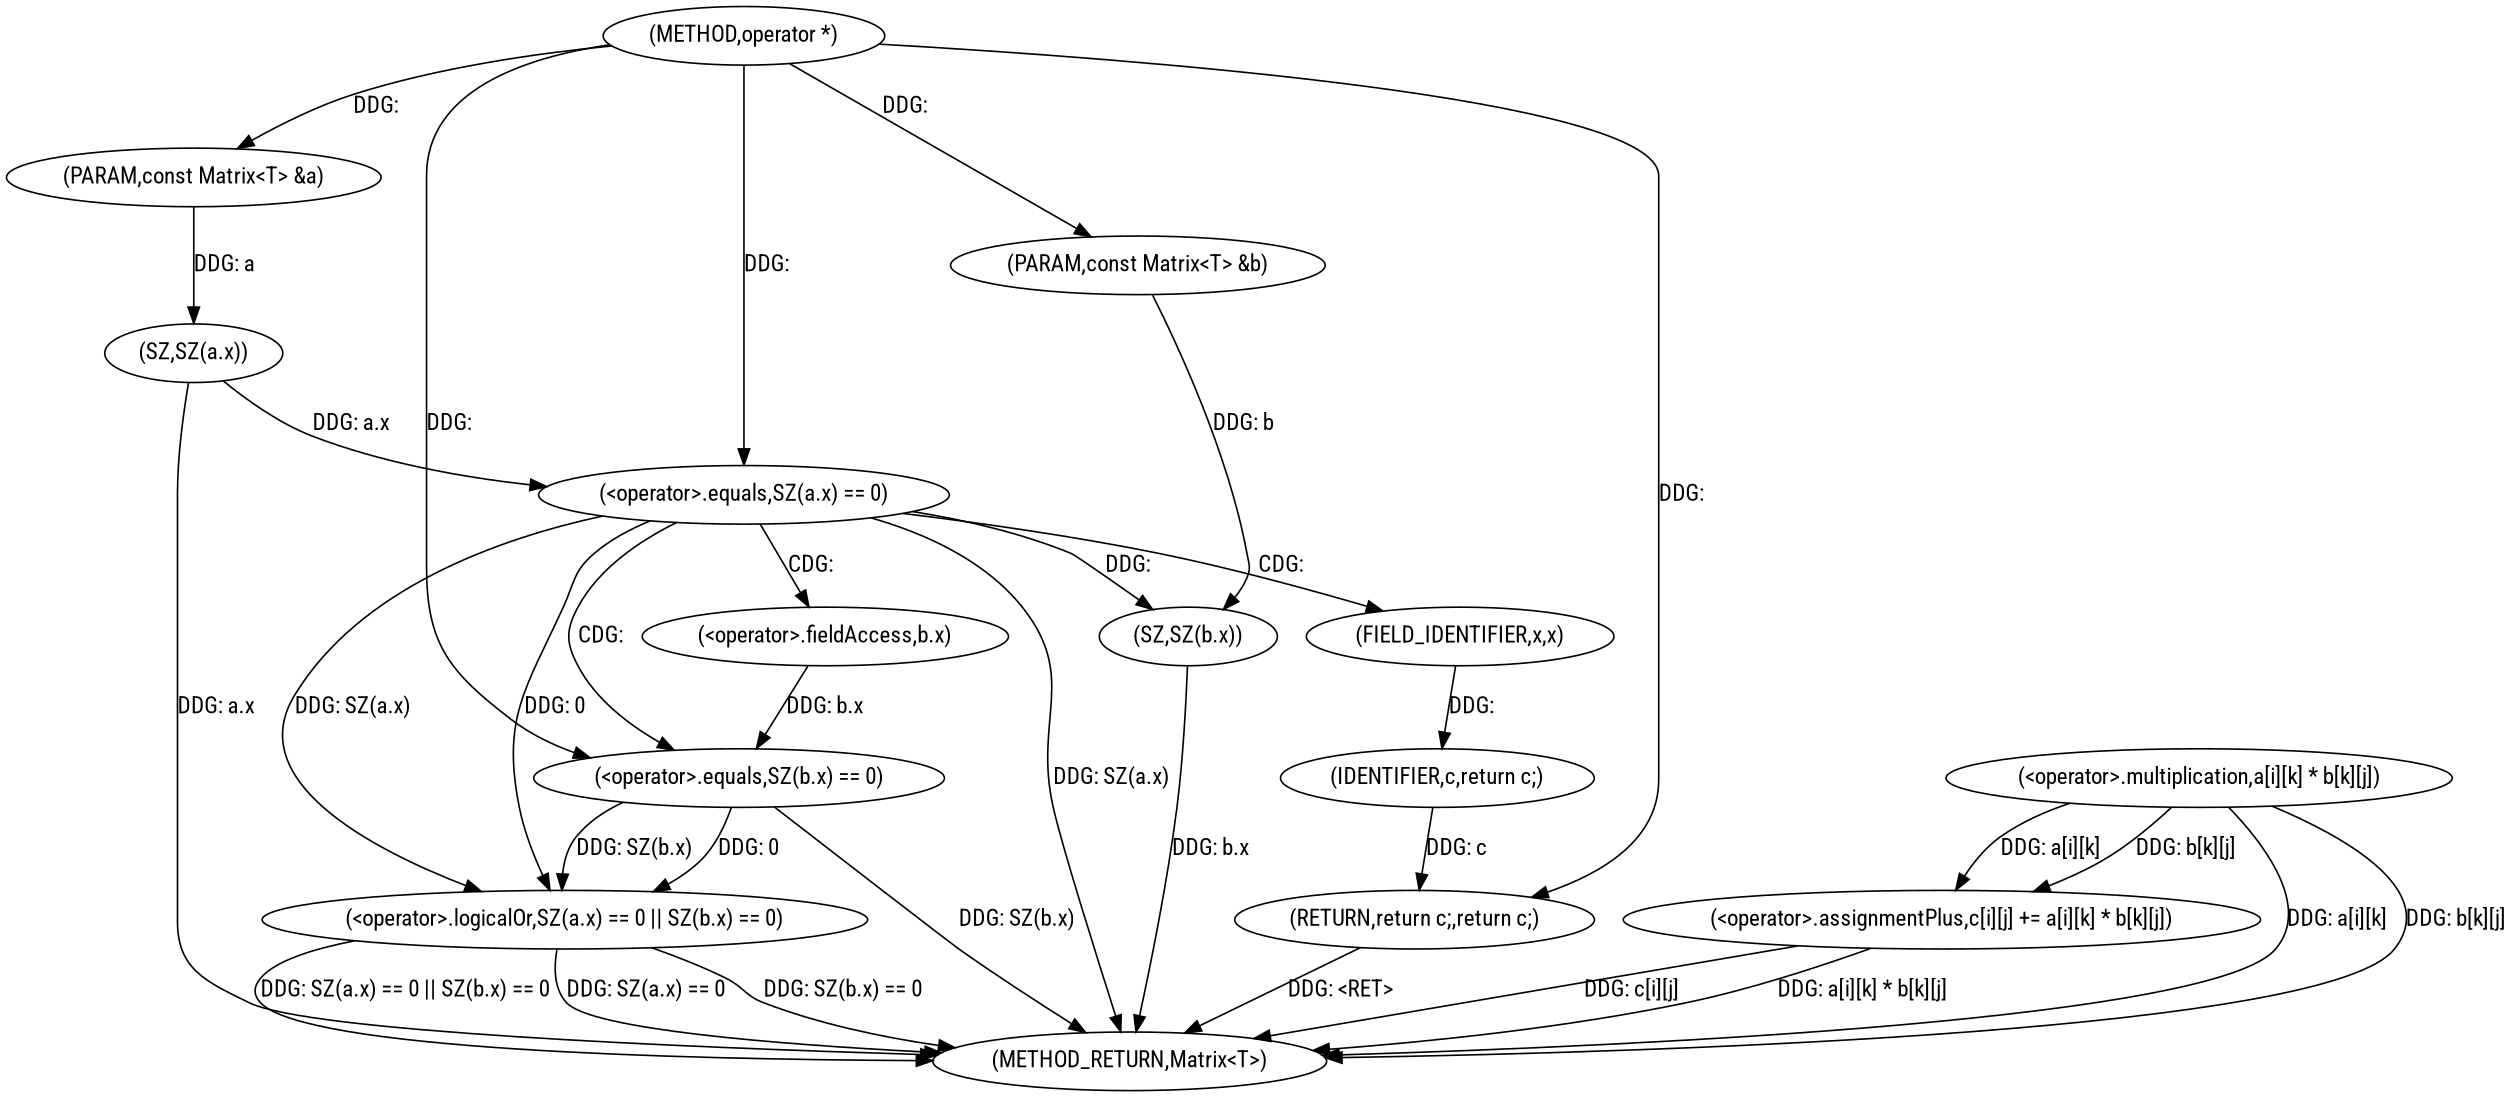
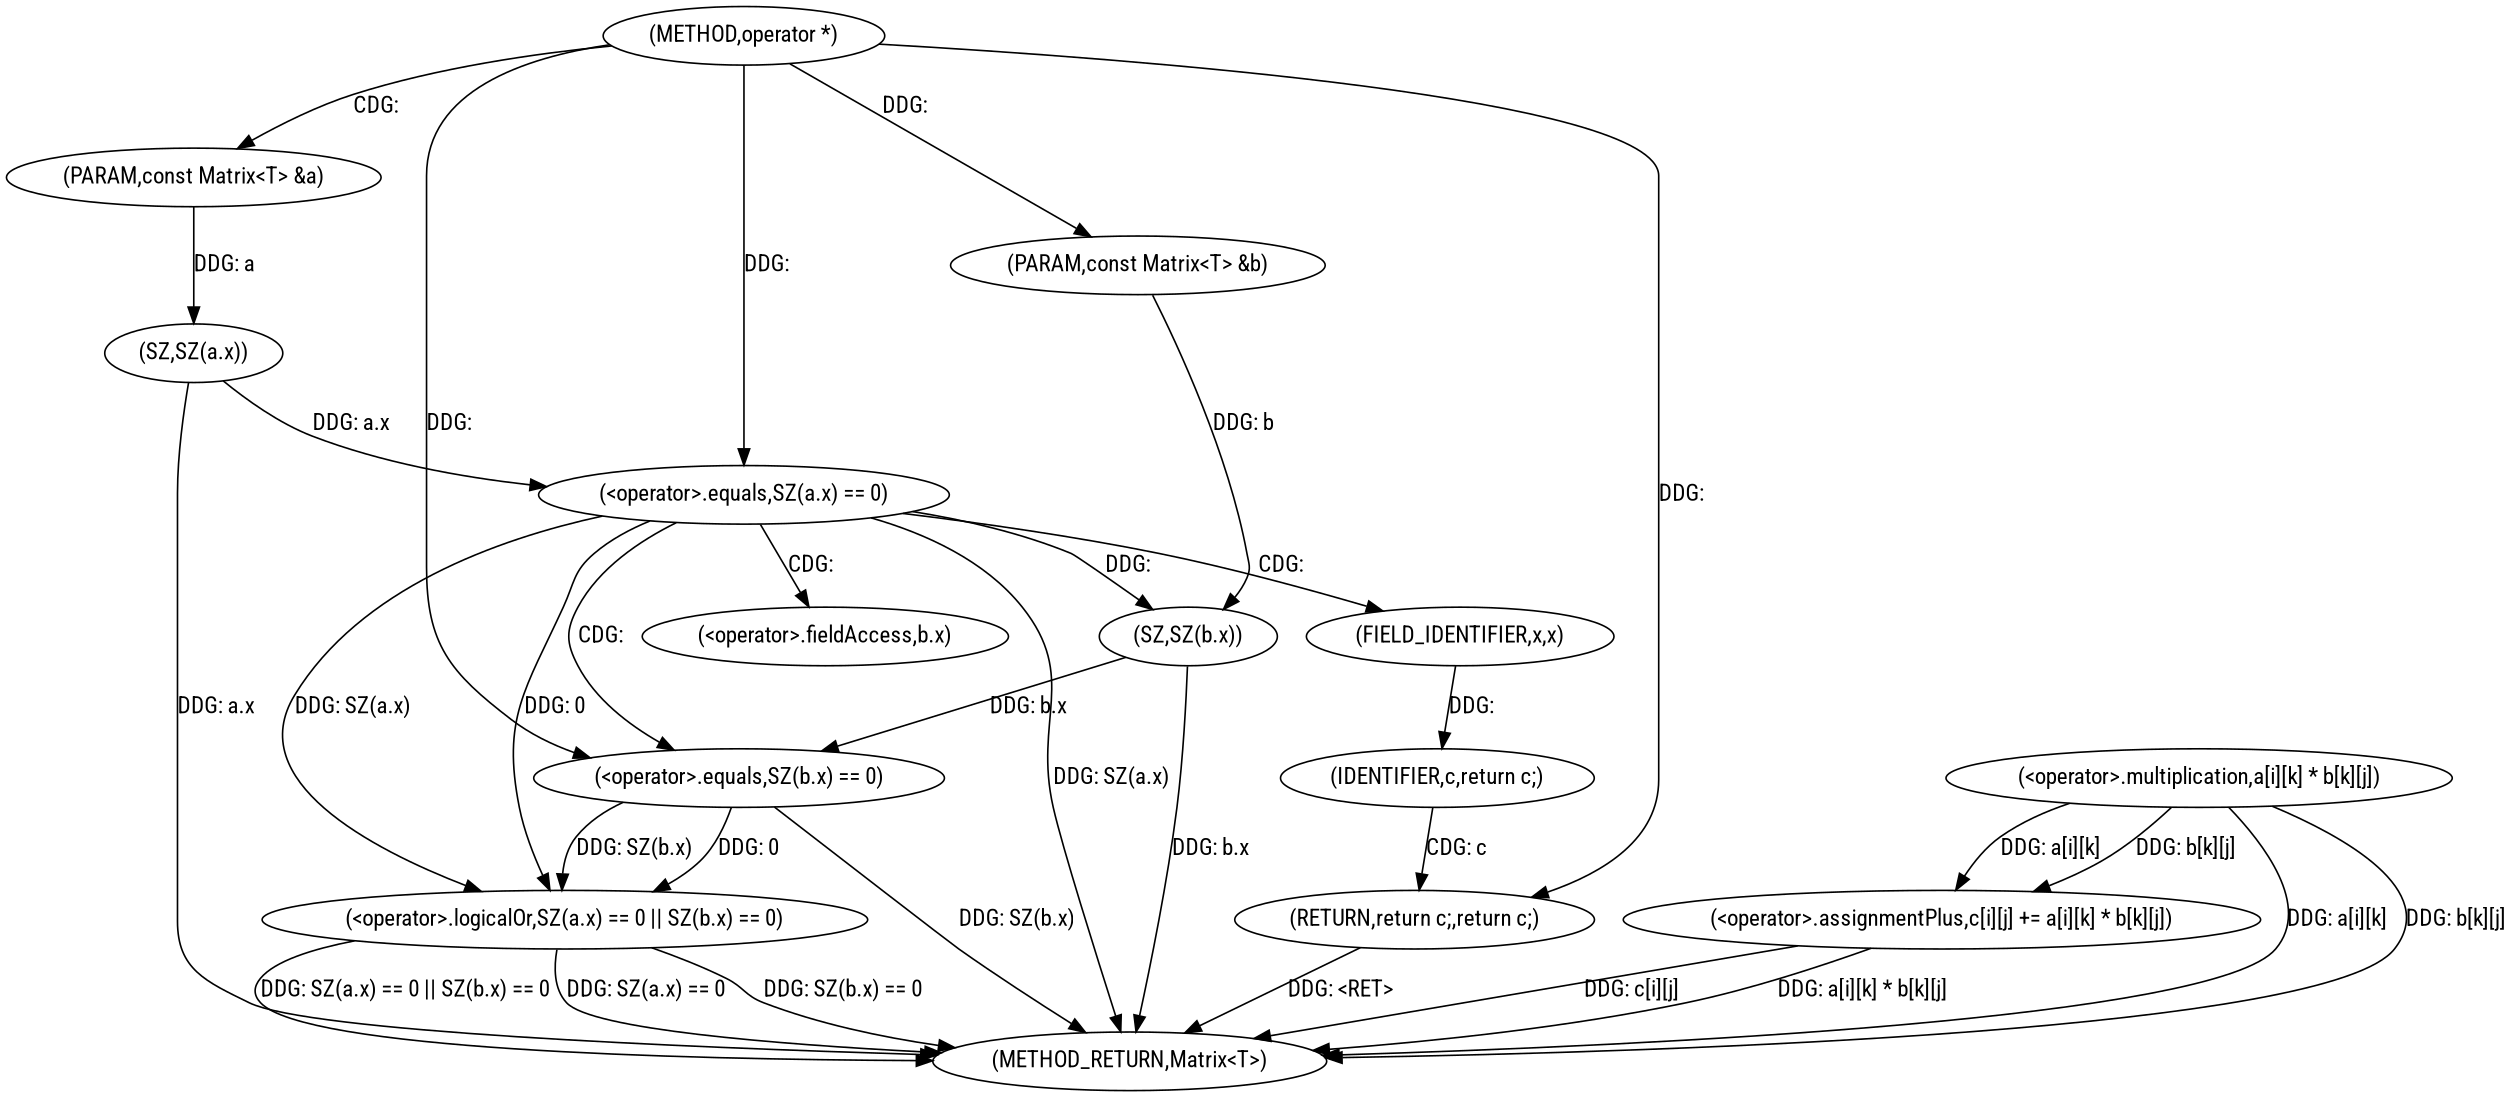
edge "(METHOD,operator *)" -> "(PARAM,const Matrix<T> &a)": label "DDG: " -> "CDG: "
edge "(<operator>.fieldAccess,b.x)" -> "(<operator>.equals,SZ(b.x) == 0)": now "(SZ,SZ(b.x))" -> "(<operator>.equals,SZ(b.x) == 0)"
edge "(IDENTIFIER,c,return c;)" -> "(RETURN,return c;,return c;)": label "DDG: c" -> "CDG: c"
